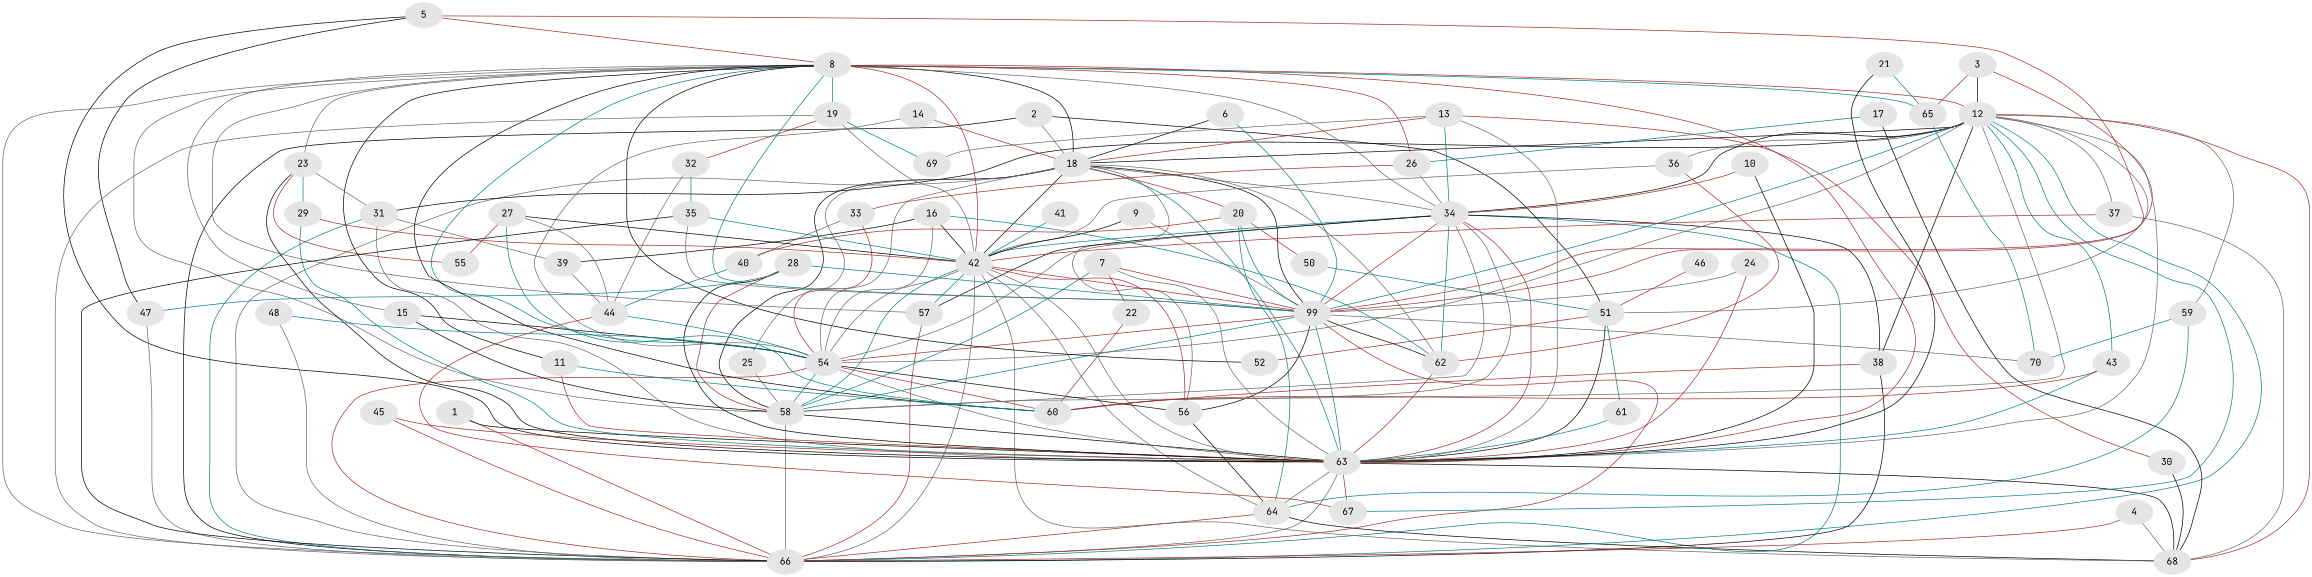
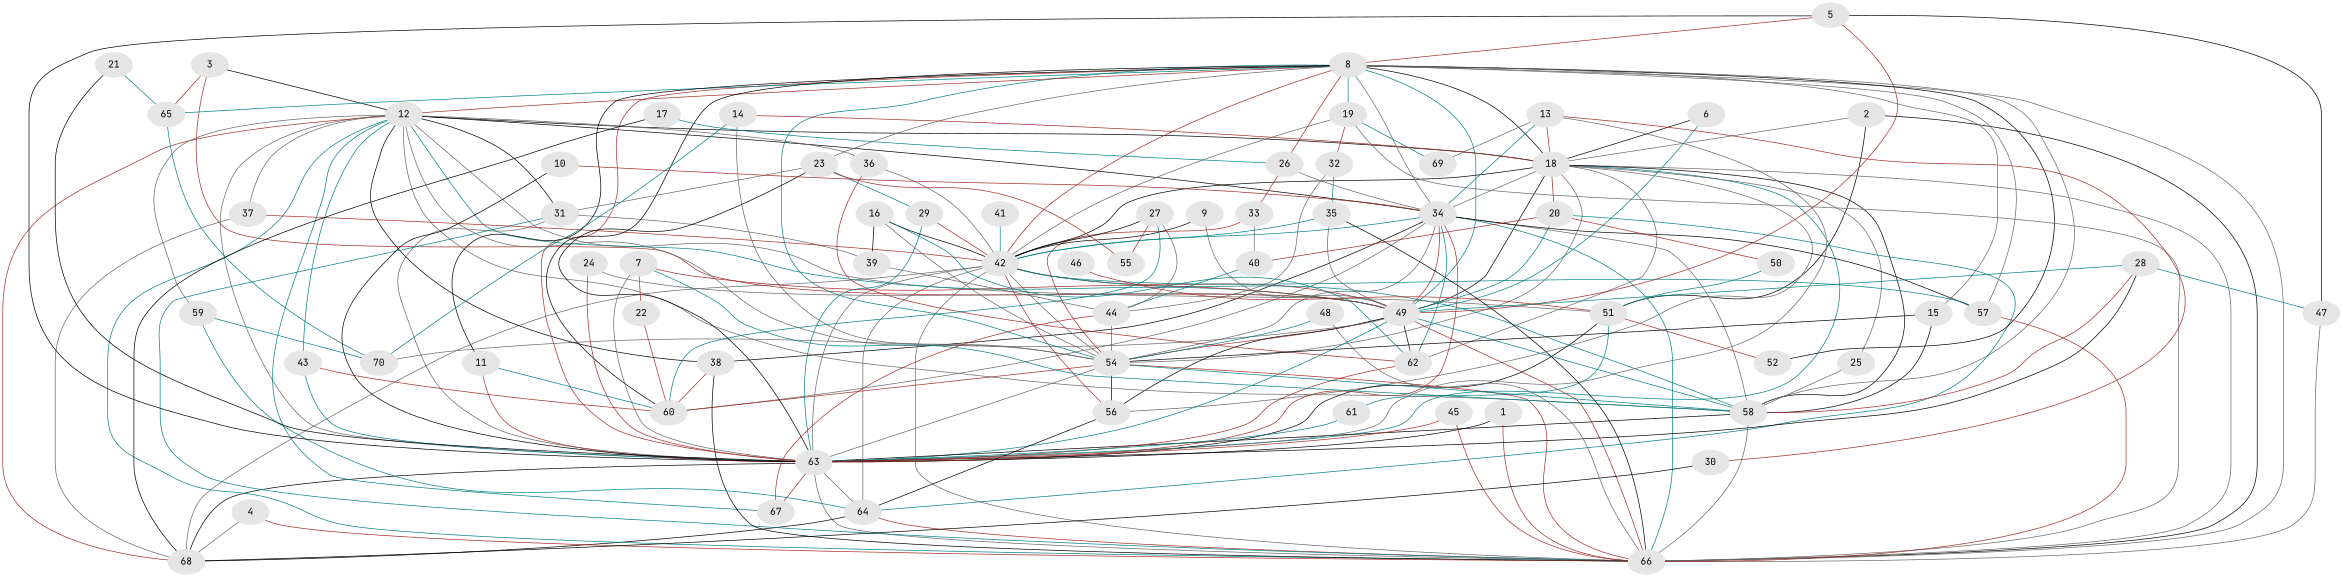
edge "14" -- "70": added
node "99": label "99" -> "49"
